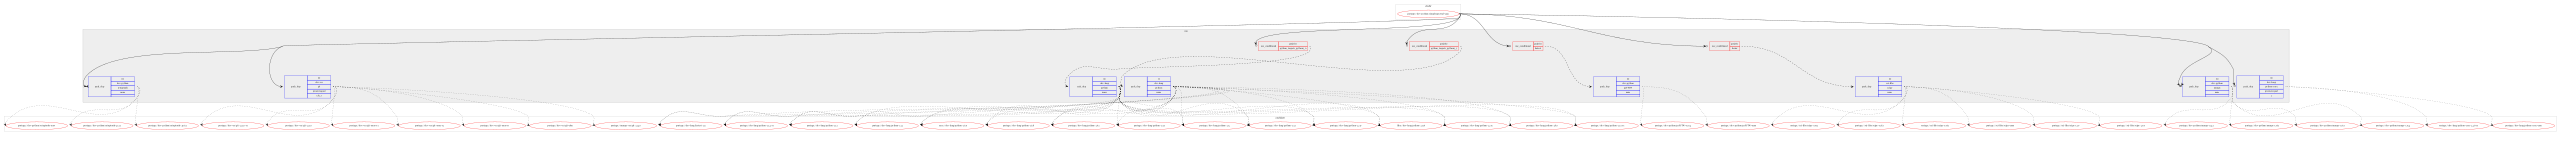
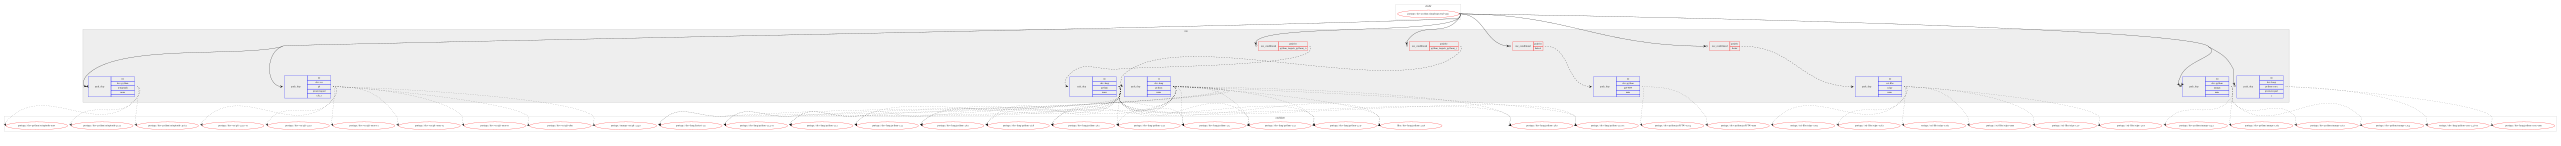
node "exec://dev-lang/python-3.6.9": label "exec://dev-lang/python-3.6.9" -> "portage://dev-lang/python-3.6.9"
node "portage://dev-lang/python-2.7.15": removed
